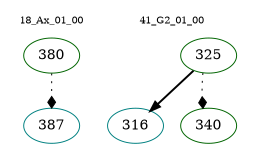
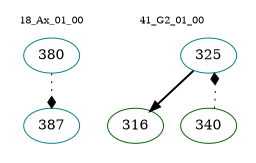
node "380": color darkgreen -> teal
node "325": color darkgreen -> teal
edge "325" -> "340": reversed
node "316": color teal -> darkgreen
